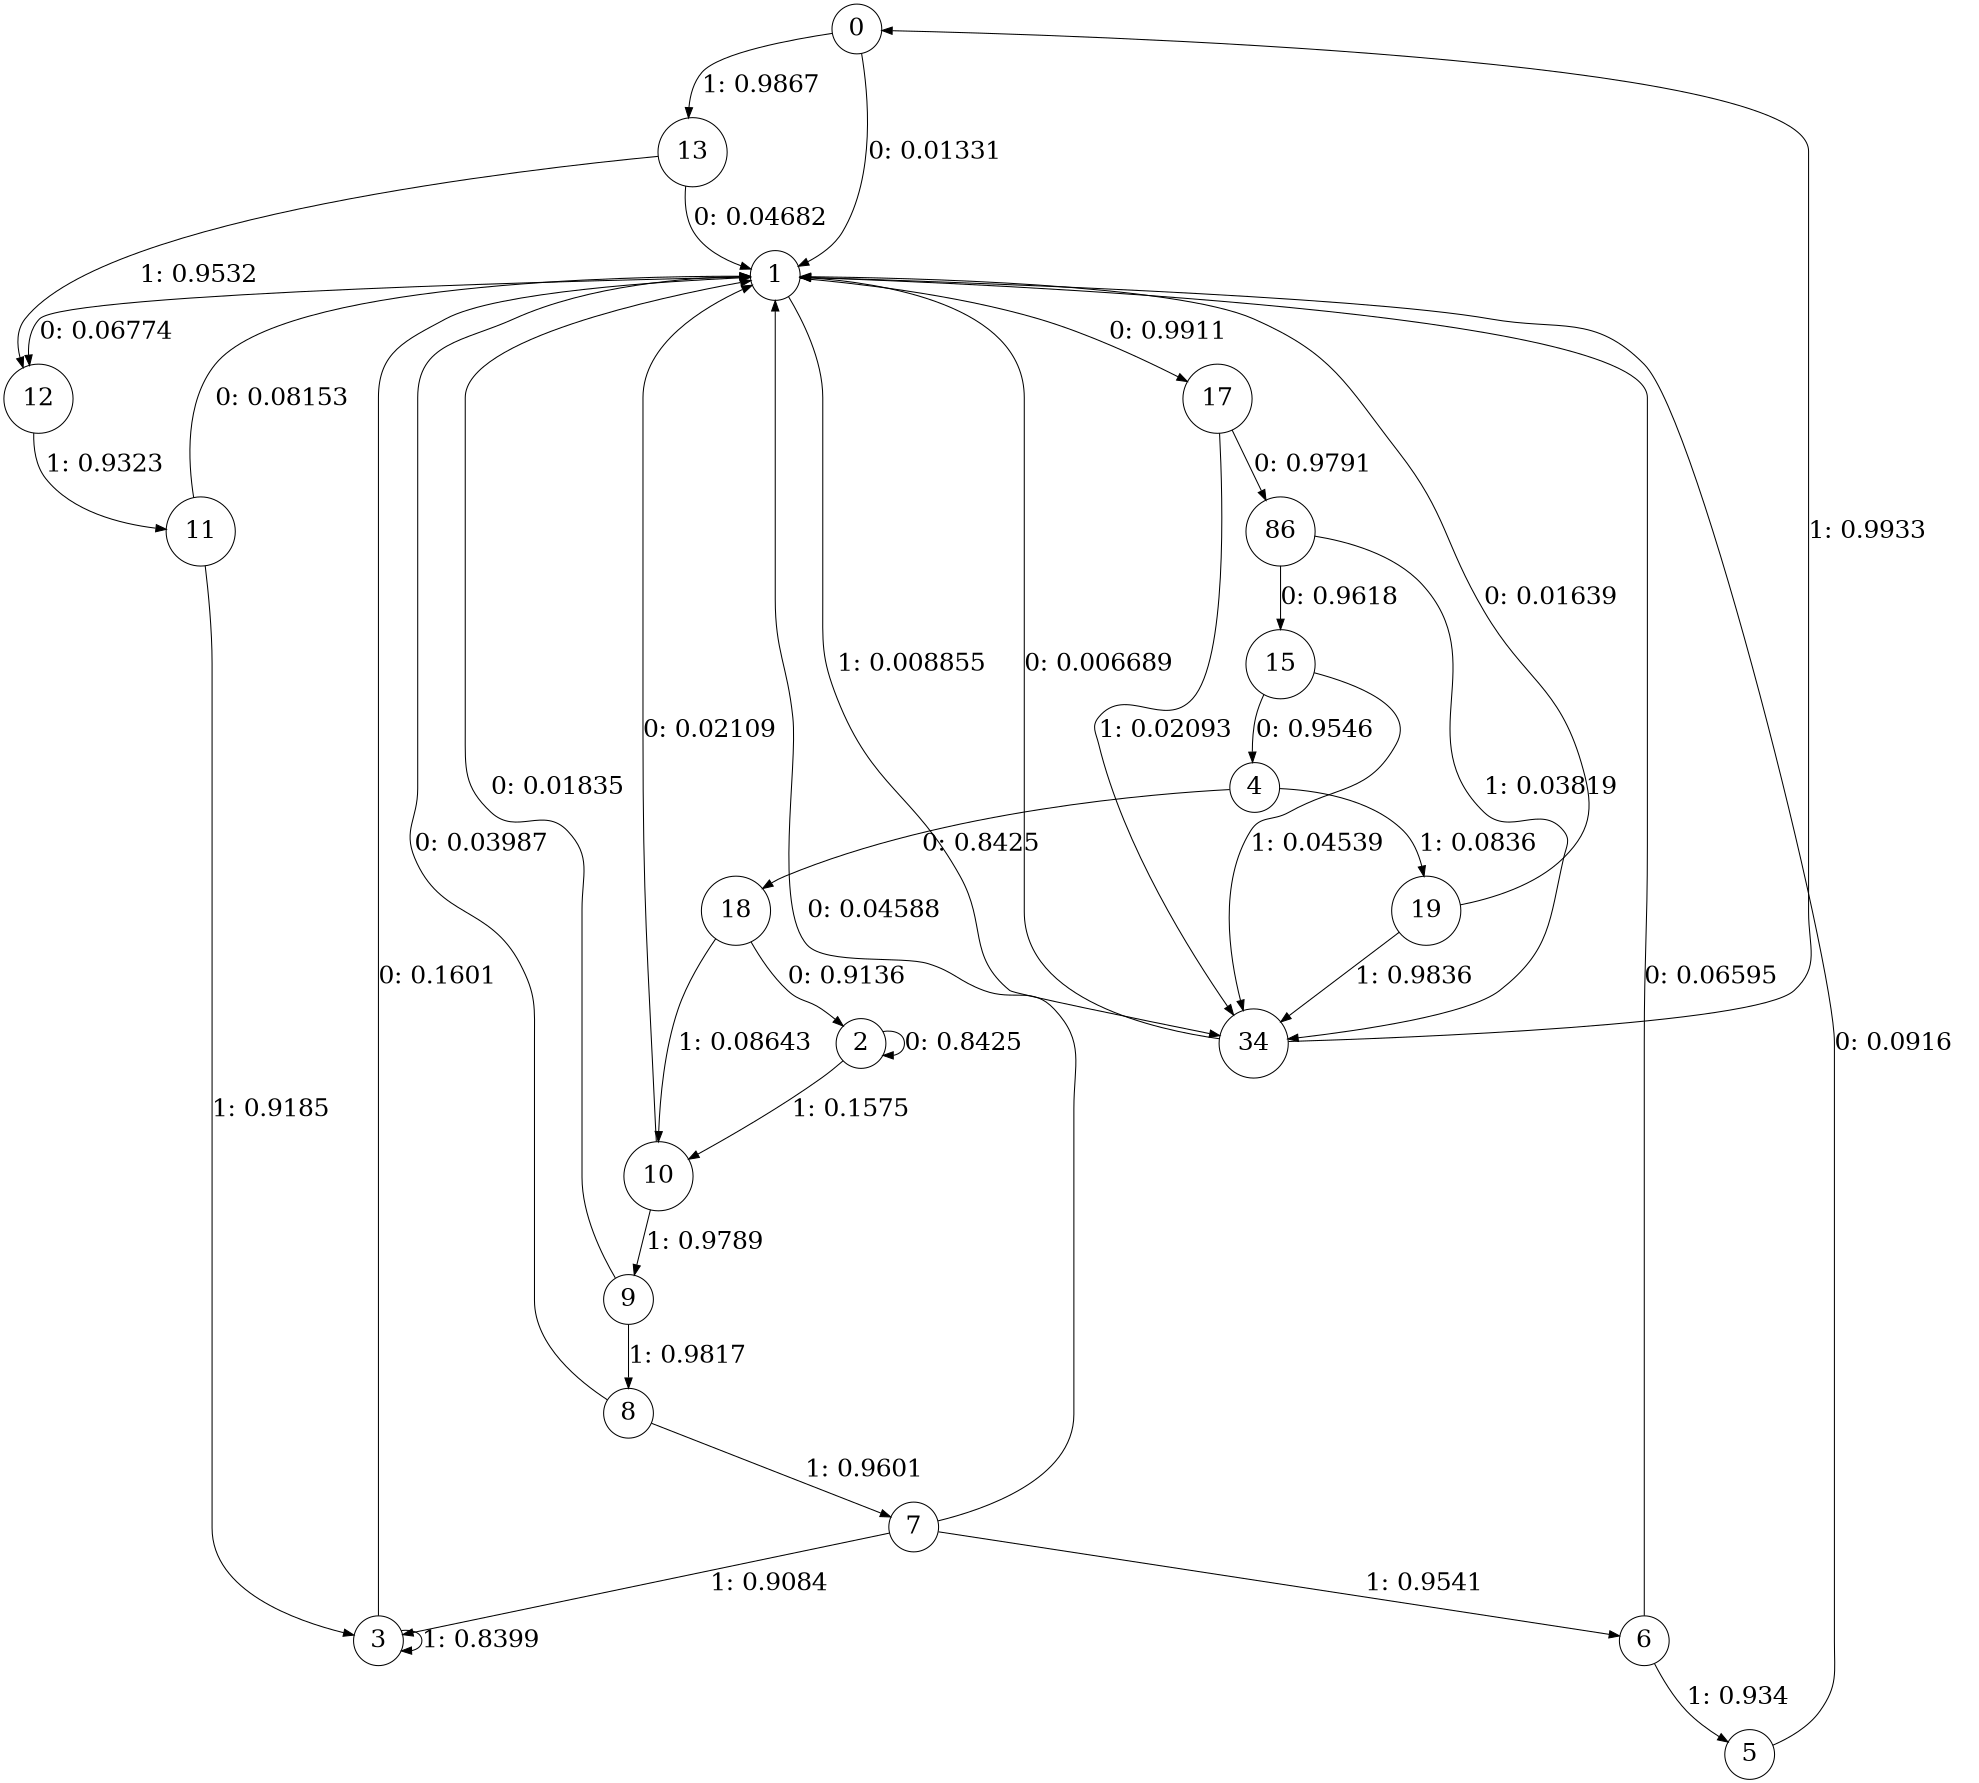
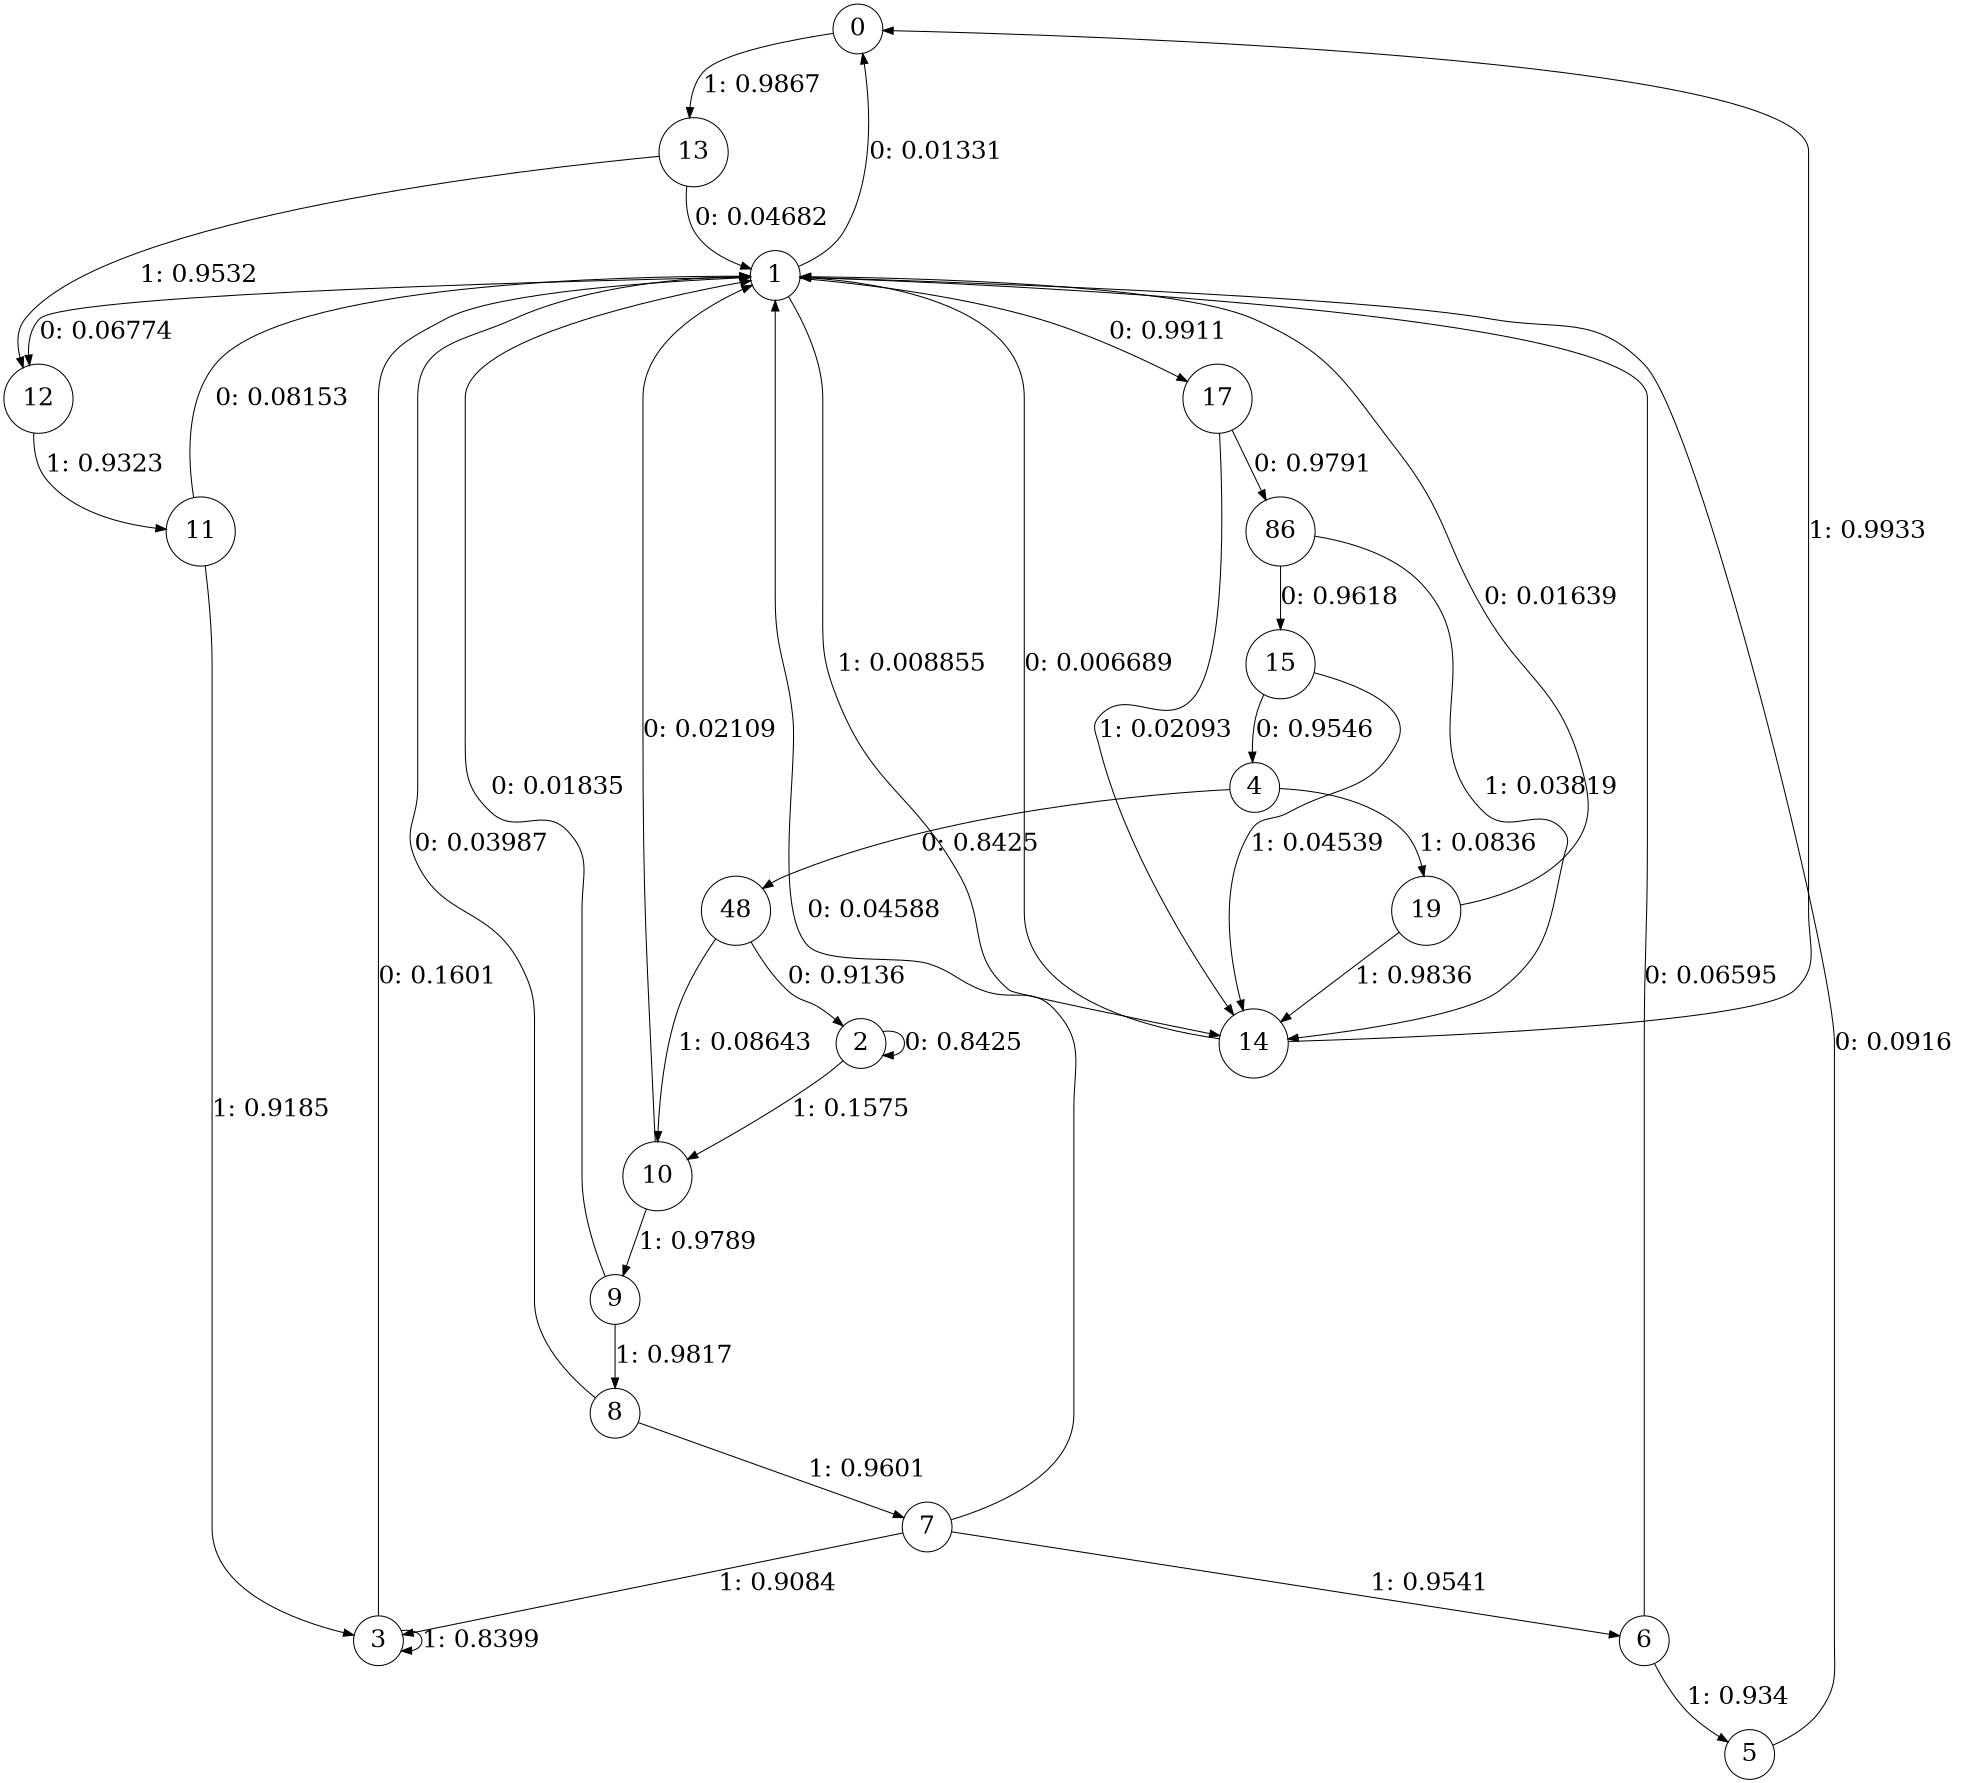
edge "0" -> "1": reversed
node "18": label "18" -> "48"
node "34": label "34" -> "14"
